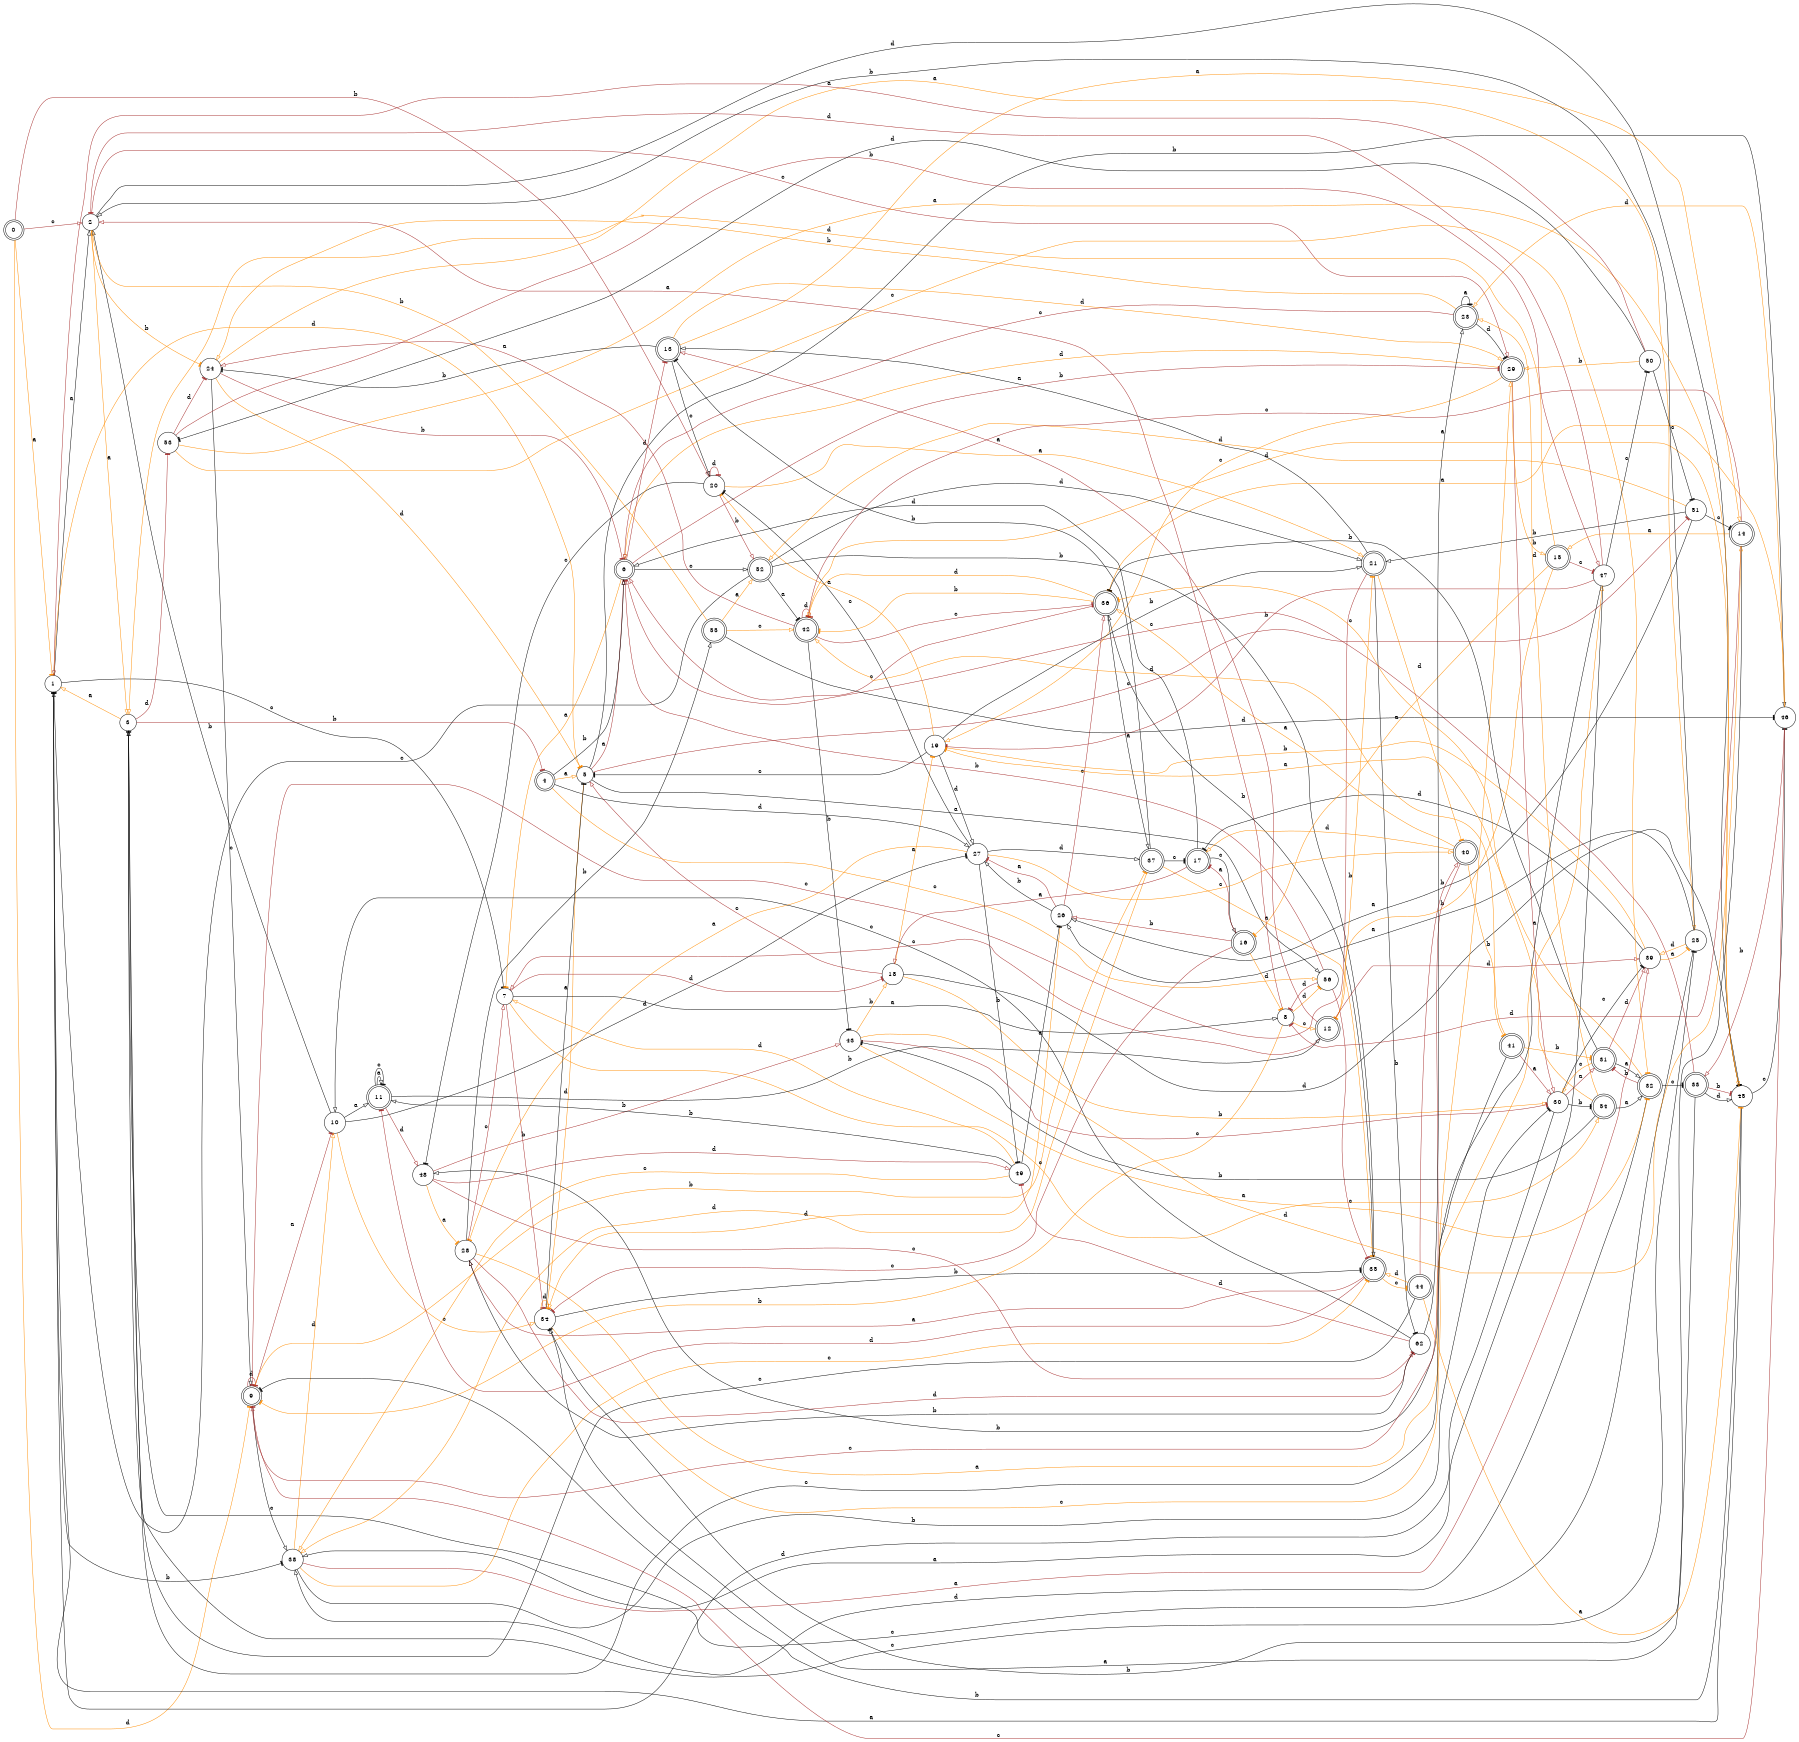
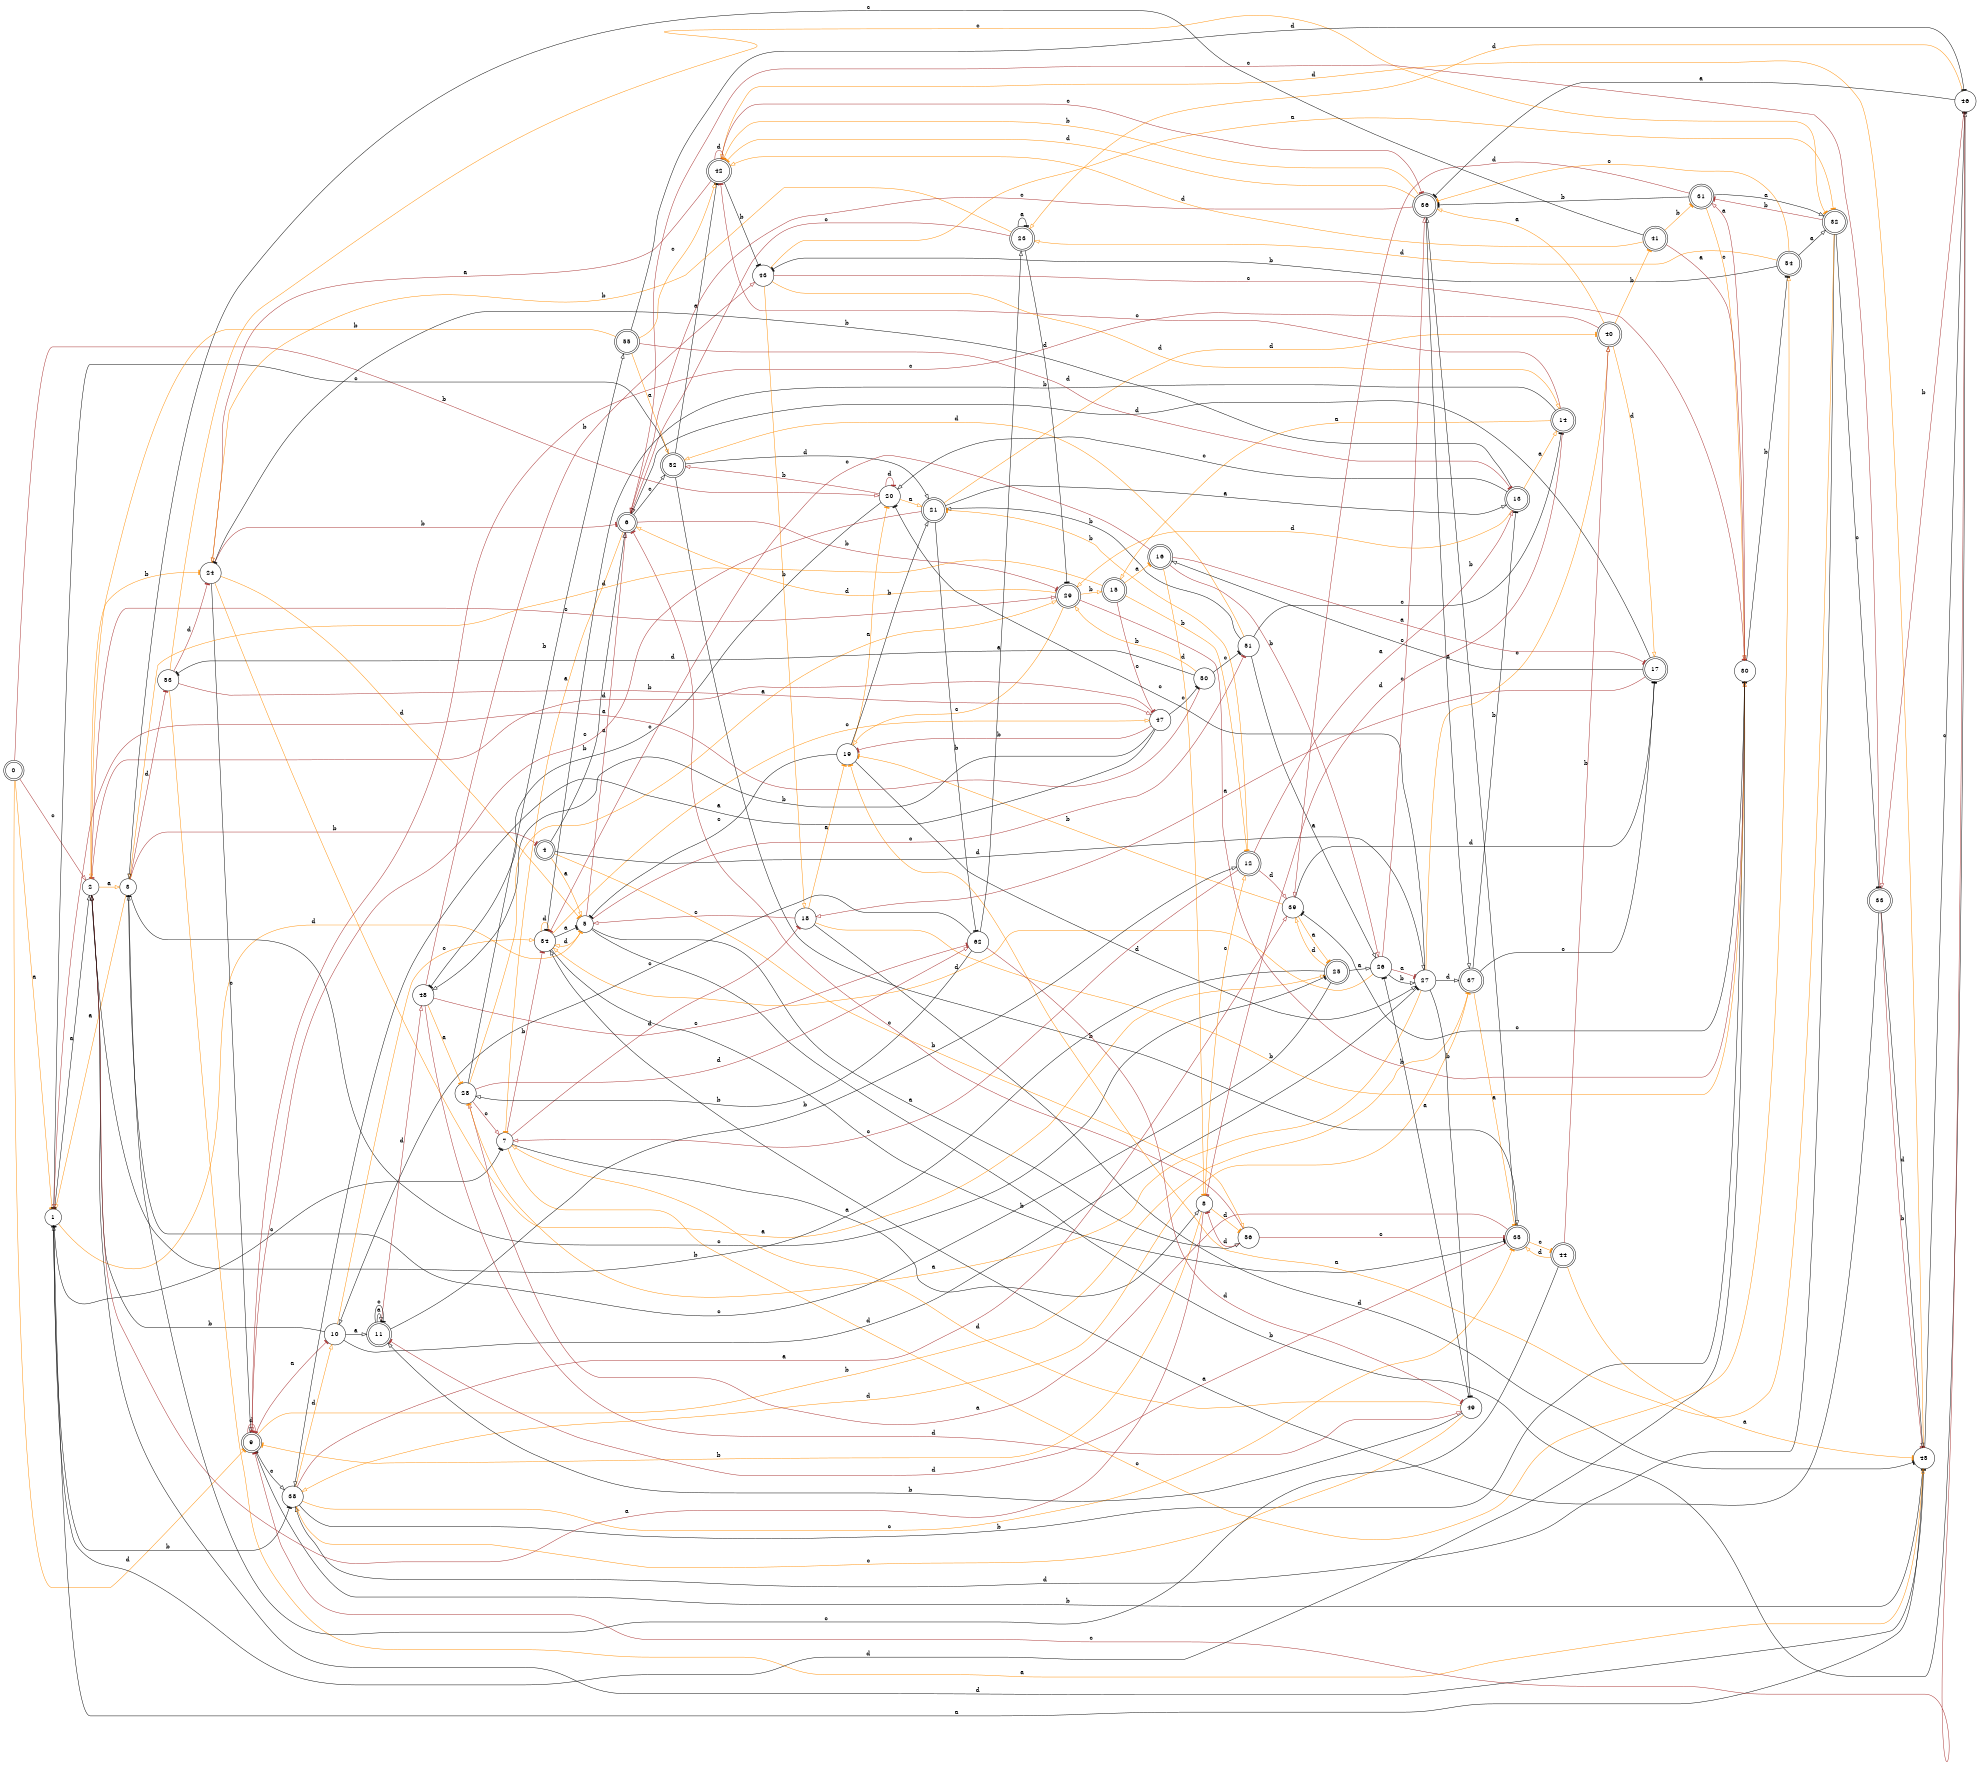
edge "6" -> "13": now "55" -> "13"
edge "46" -> "36": color darkorange -> black
edge "29" -> "30": label "a" -> "b"
node "25": shape circle -> doublecircle
